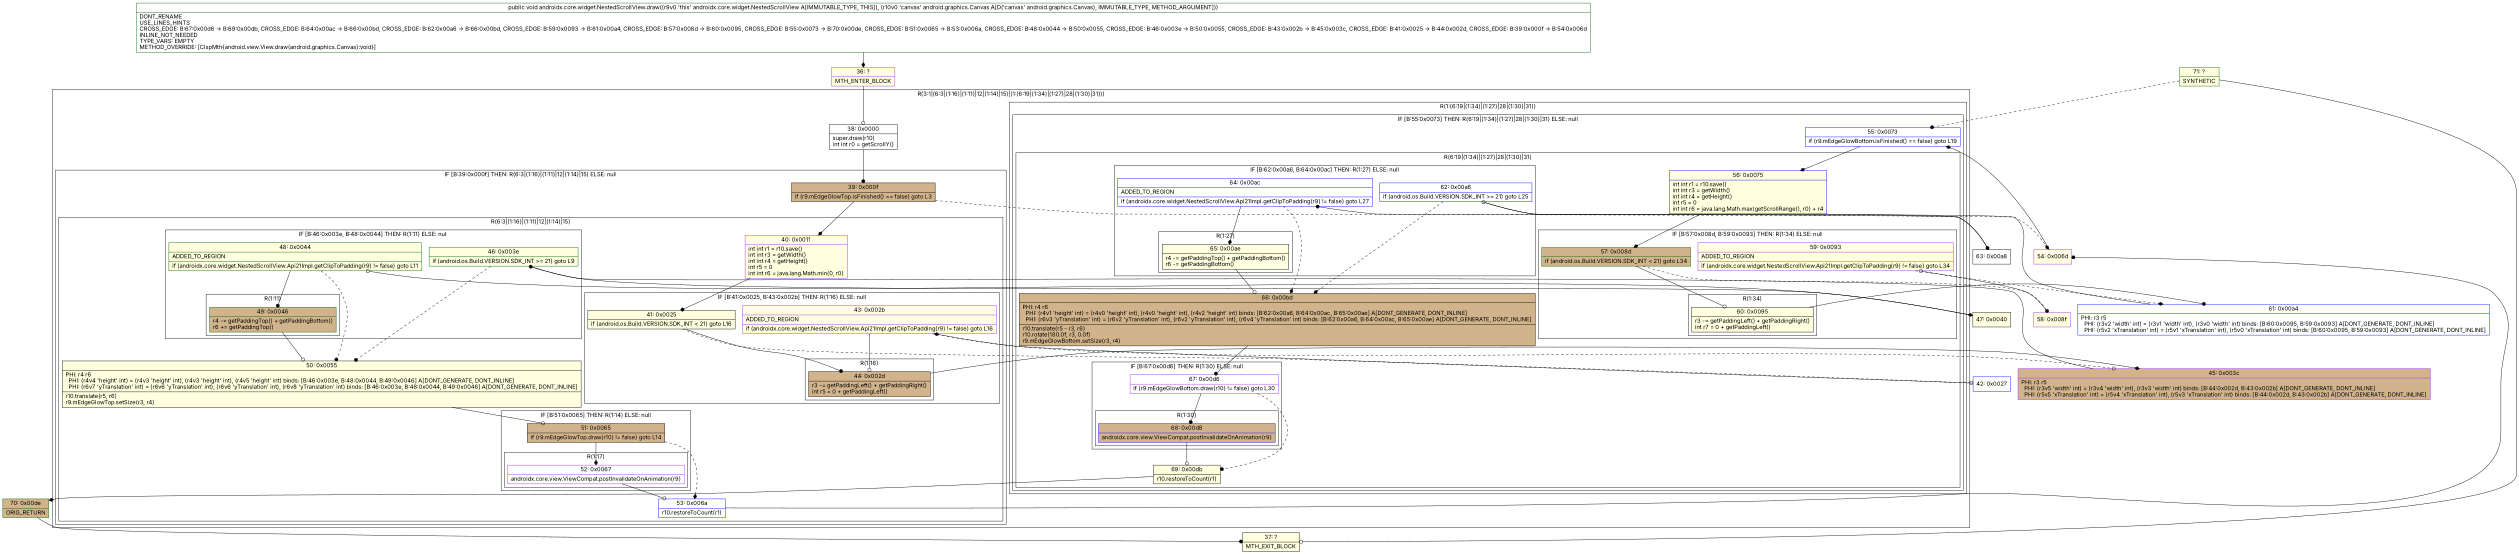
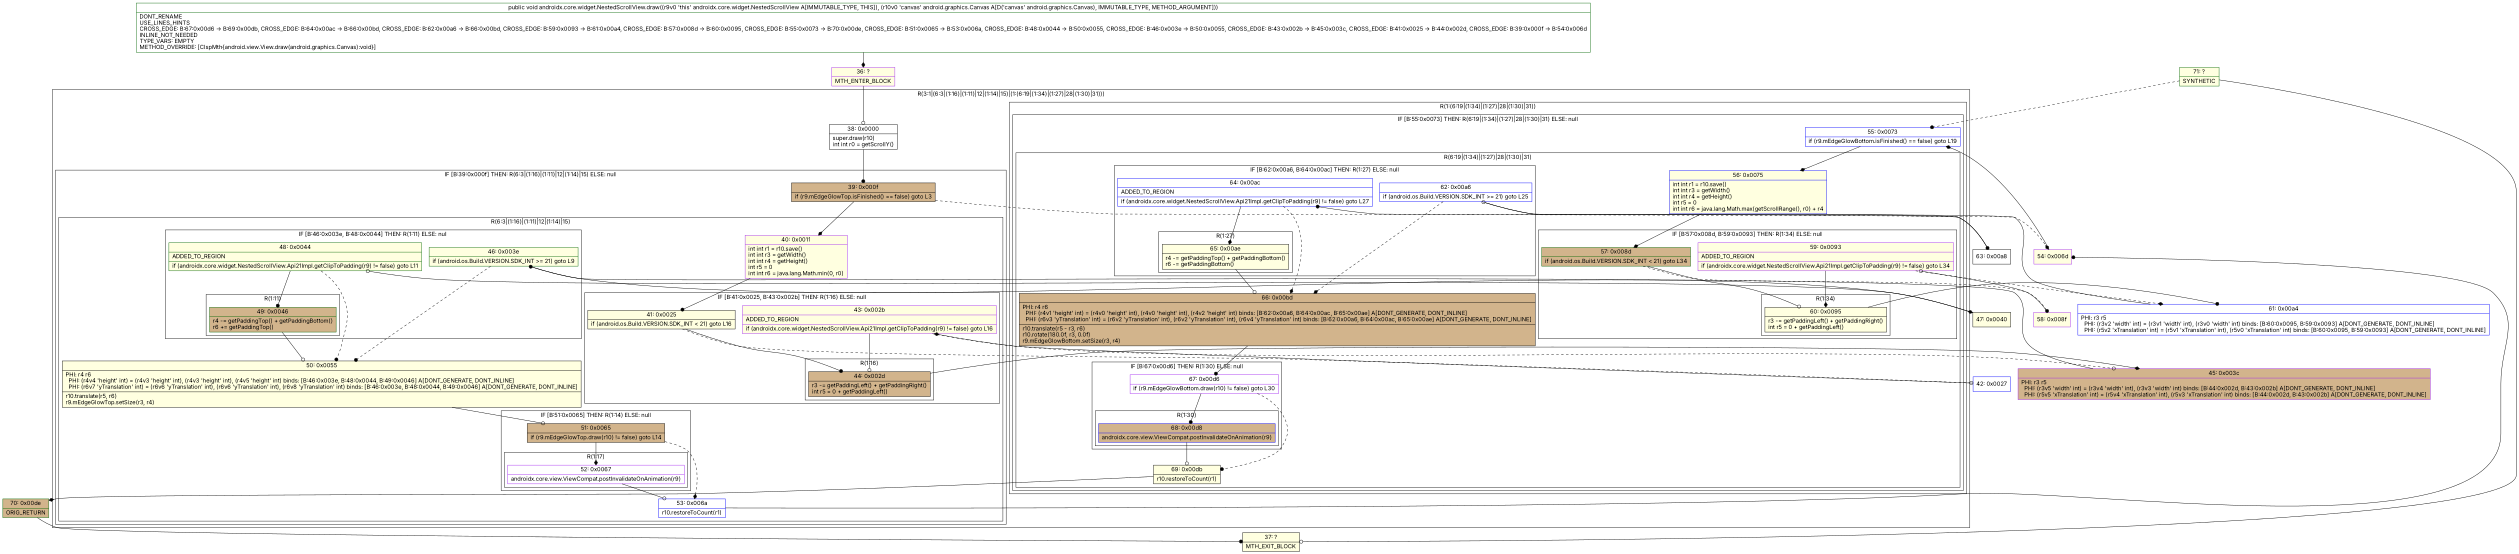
edge "59: 0x0093" -> "60: 0x0095": added
node "60: 0x0095": text "int r7 = 0 + getPaddingLeft()" -> "int r5 = 0 + getPaddingLeft()"
